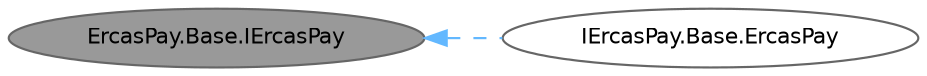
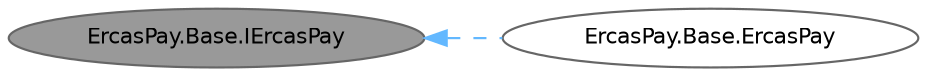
node "IErcasPay.Base.ErcasPay": label "IErcasPay.Base.ErcasPay" -> "ErcasPay.Base.ErcasPay"
